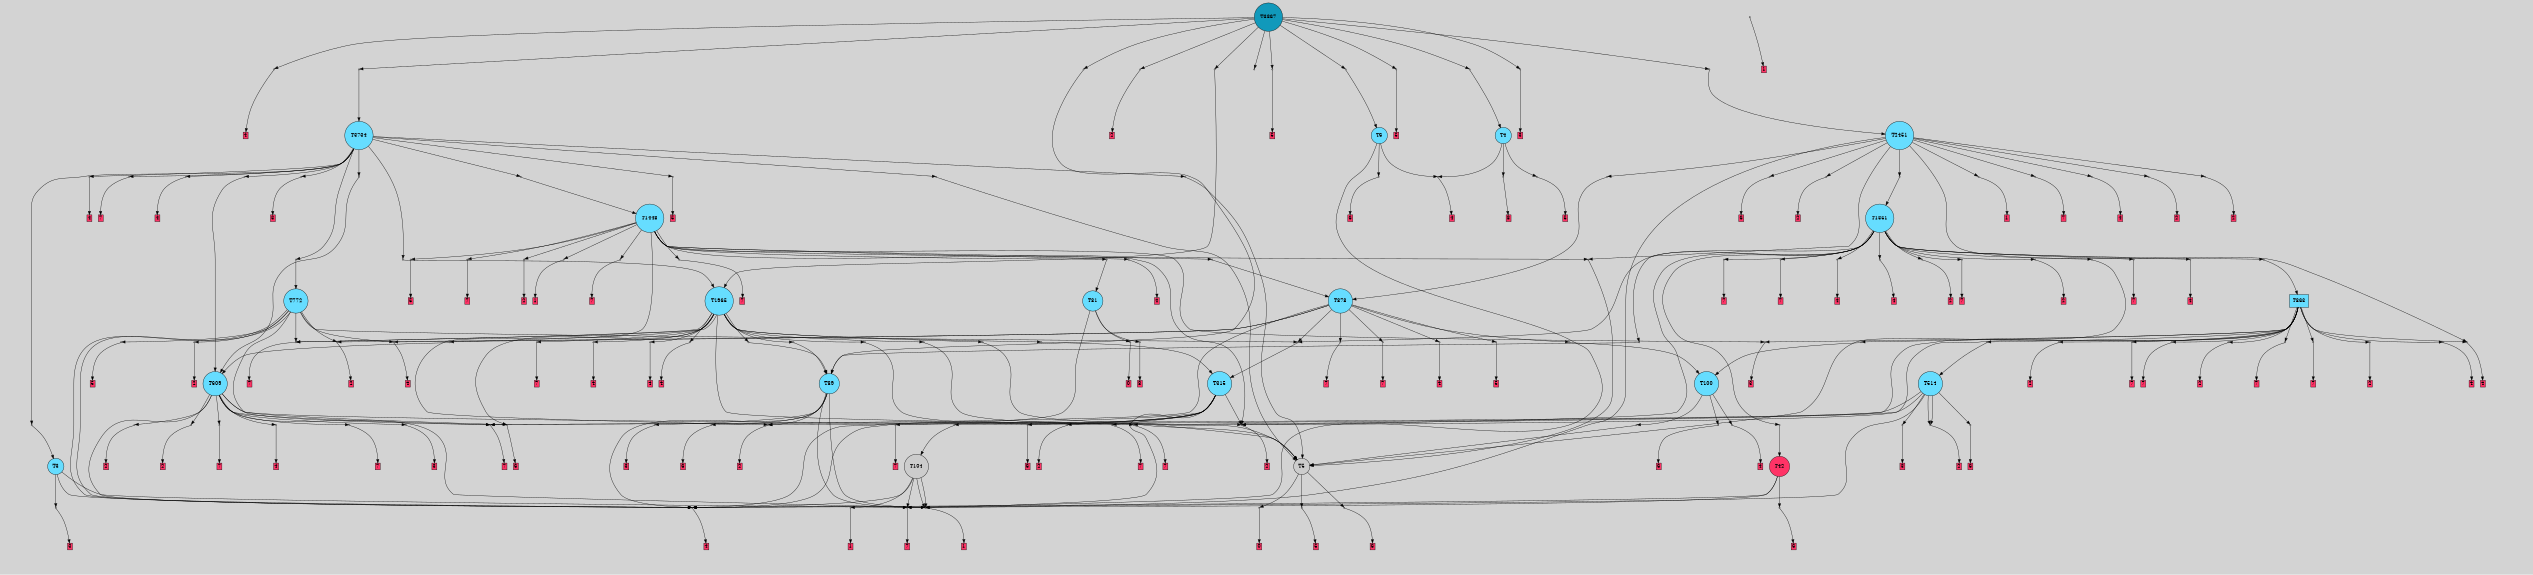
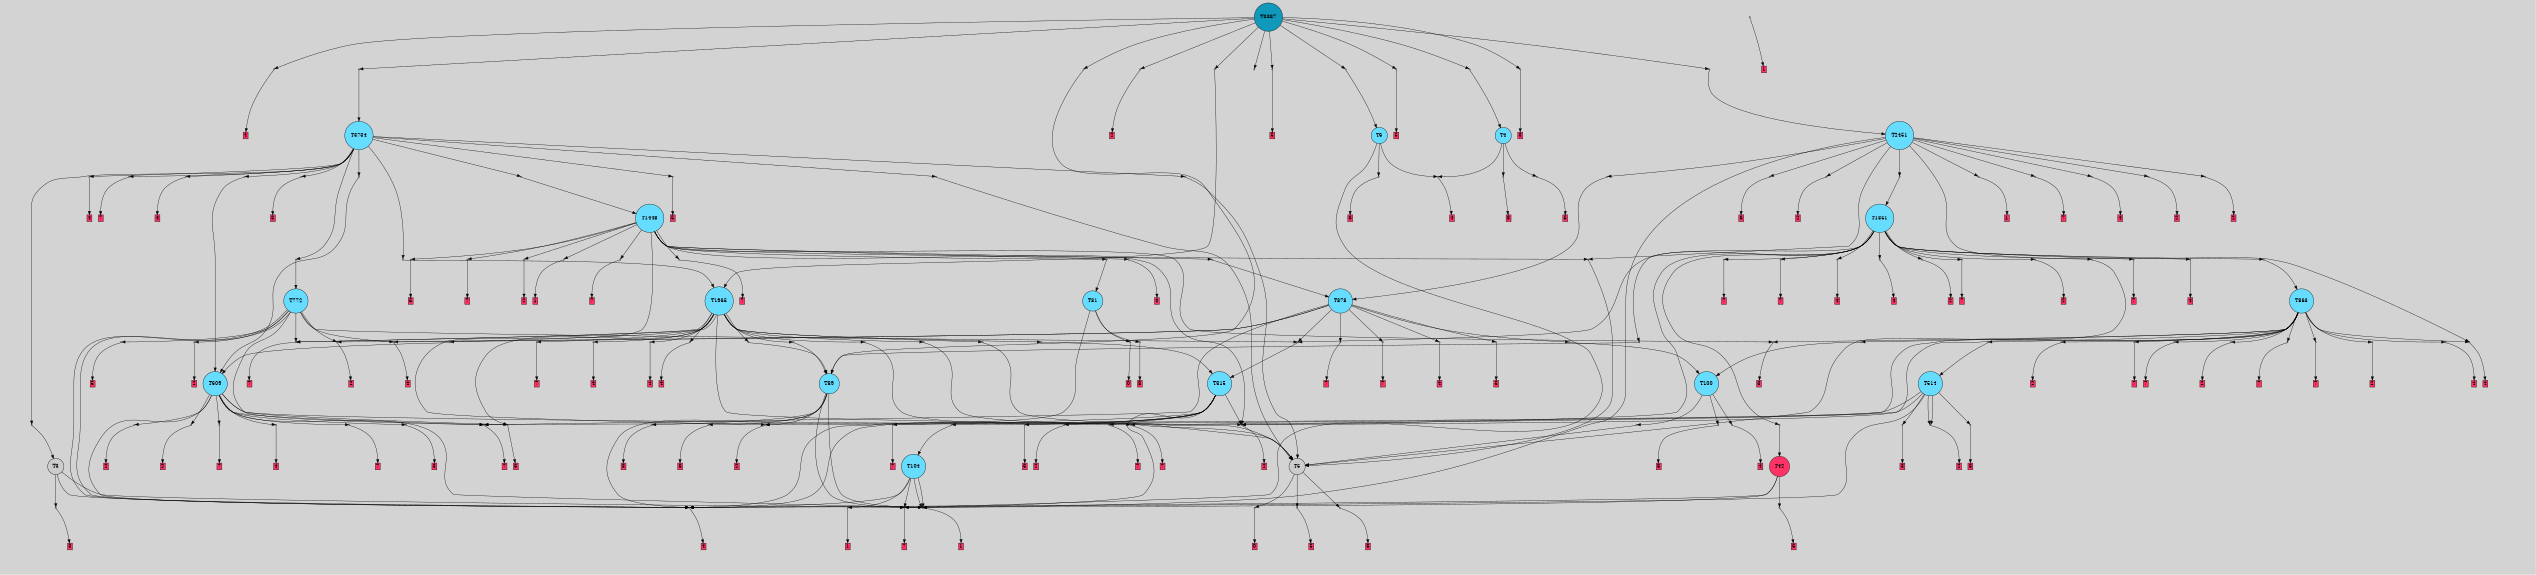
node "T863": shape box -> circle
node "T3": fillcolor #66ddff -> #cccccc
node "T104": fillcolor #cccccc -> #66ddff
